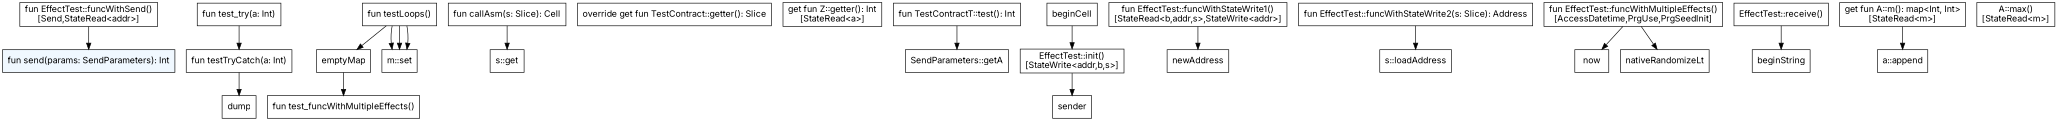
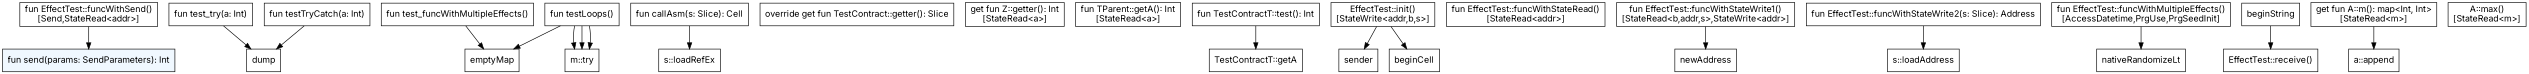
node "fun TParent::getA(): Int [StateRead<a>]": added
node "fun EffectTest::funcWithStateRead() [StateRead<addr>]": added
edge "fun test_try(a: Int)" -> "fun testTryCatch(a: Int)": now "fun test_try(a: Int)" -> "dump"
edge "beginCell" -> "EffectTest::init() [StateWrite<addr,b,s>]": reversed
edge "EffectTest::receive()" -> "beginString": reversed
node "m::set": label "m::set" -> "m::try"
node "s::get": label "s::get" -> "s::loadRefEx"
node "SendParameters::getA": label "SendParameters::getA" -> "TestContractT::getA"
node "now": removed
edge "emptyMap" -> "fun test_funcWithMultipleEffects()": reversed
